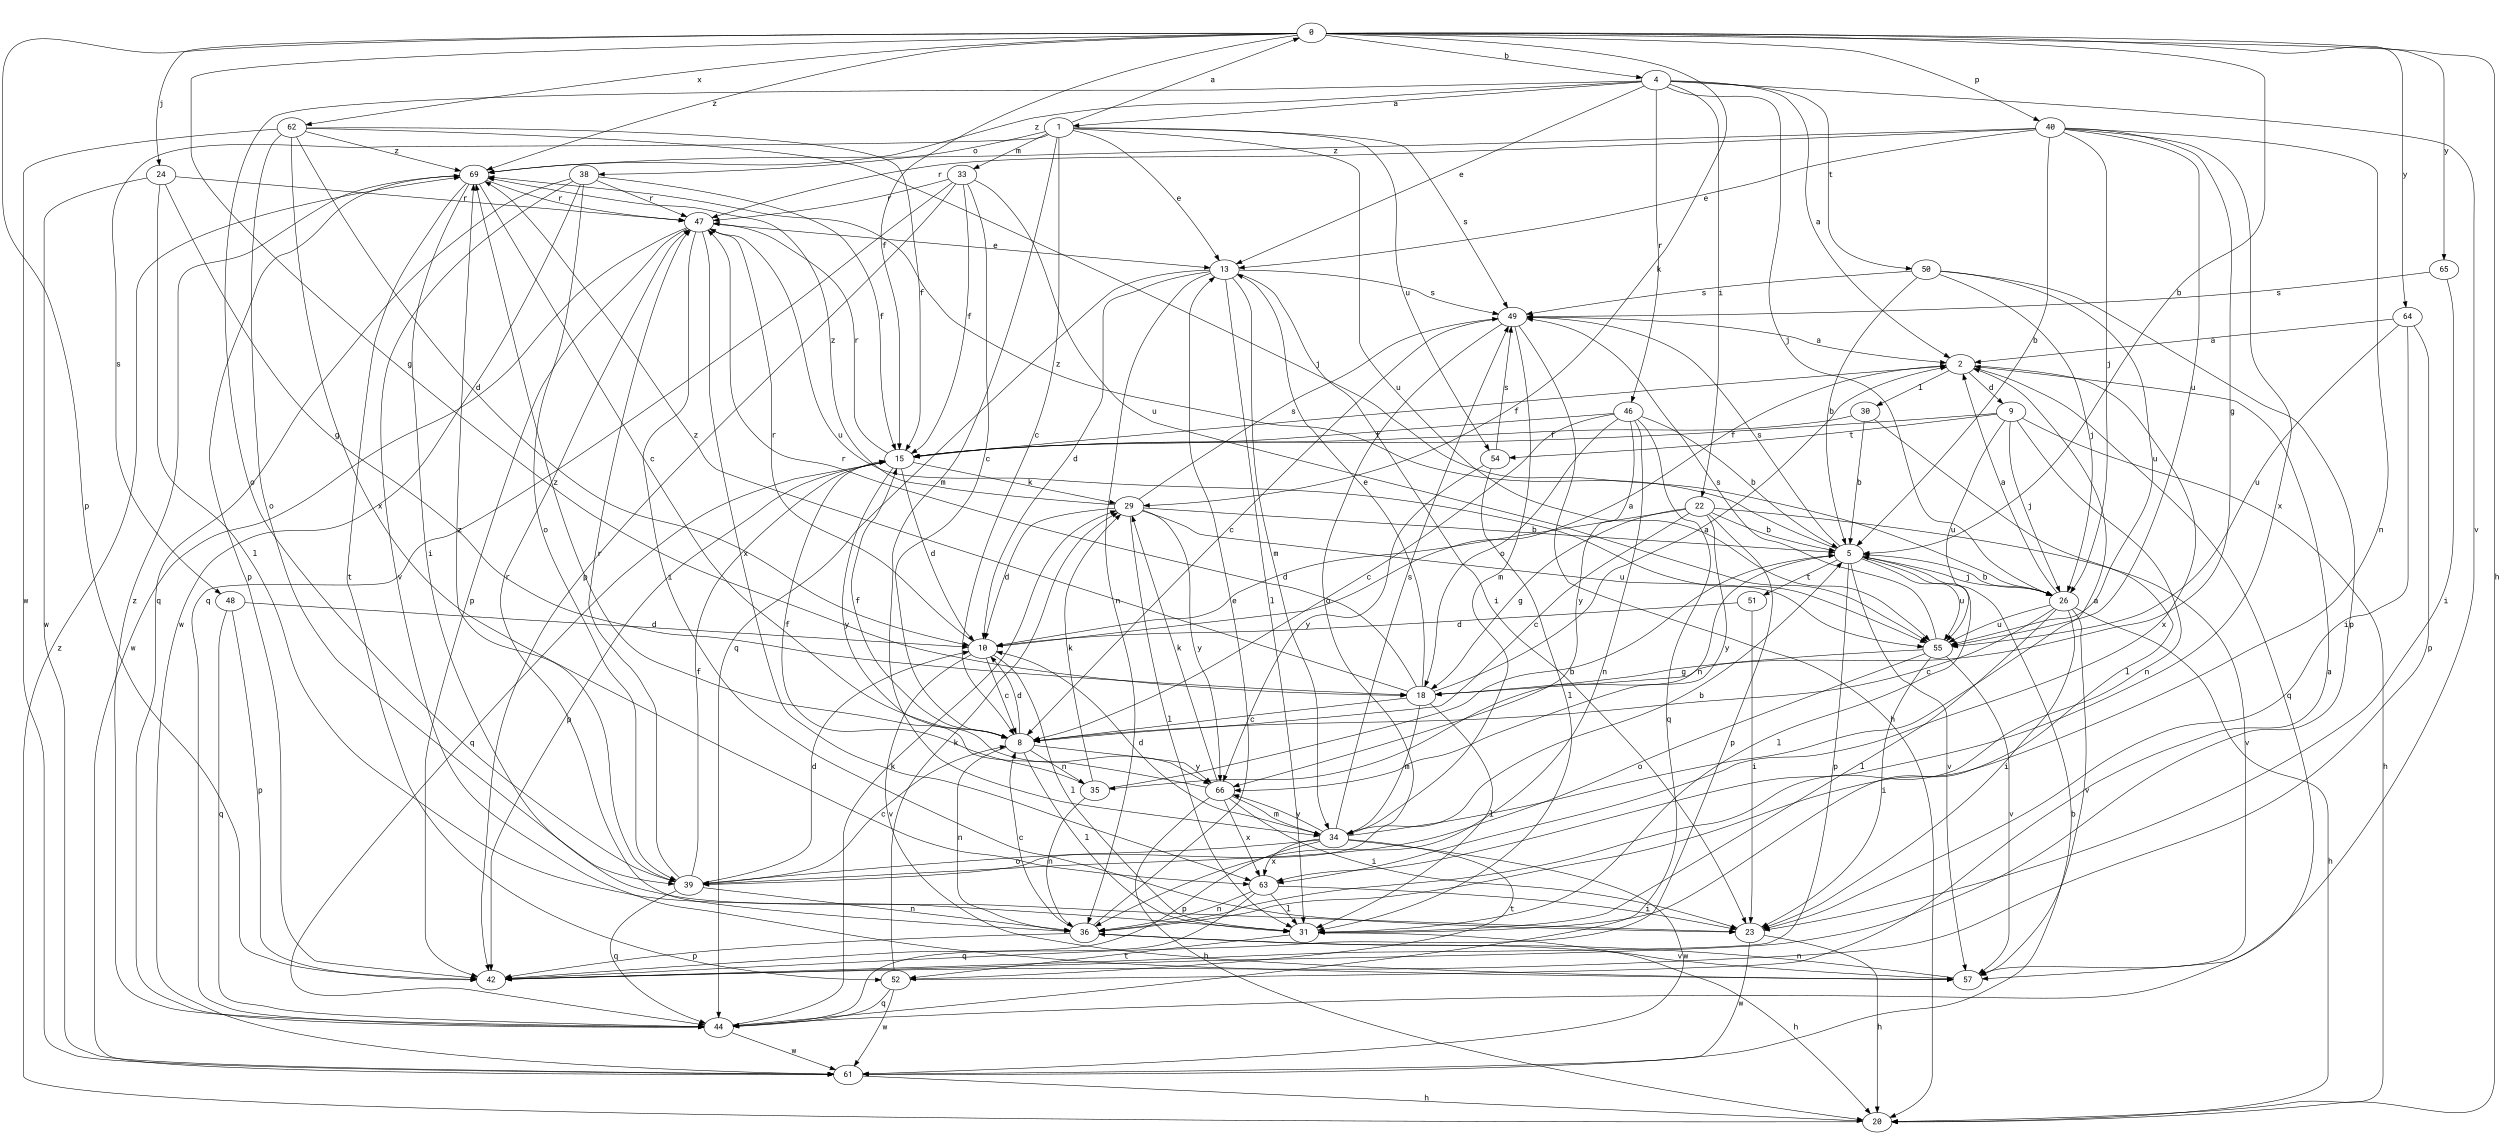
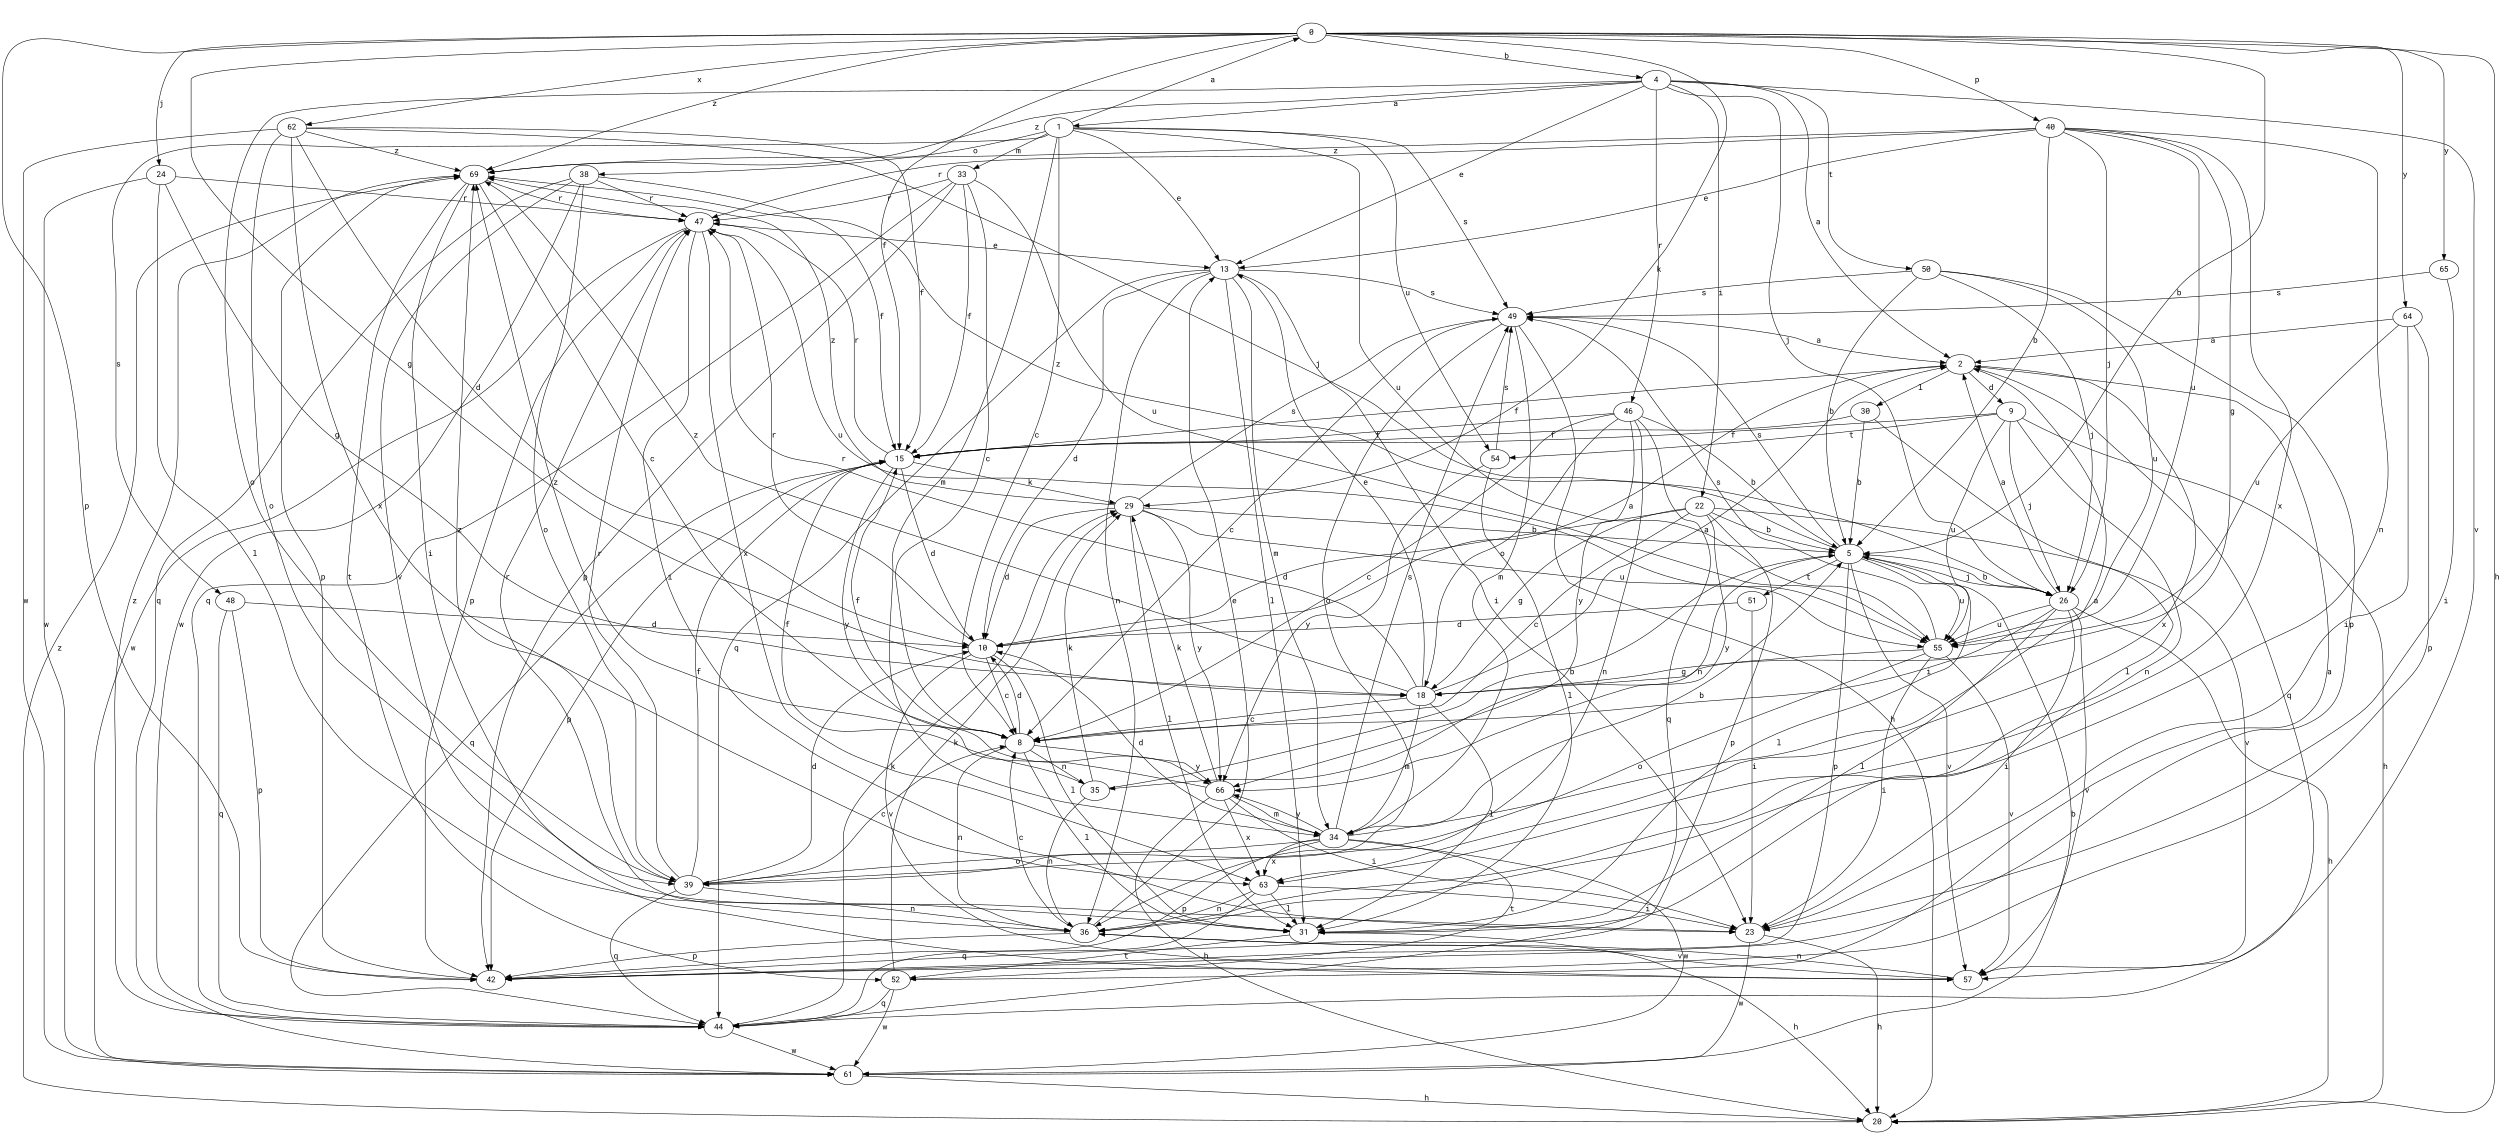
edge "69" -> "42": reversed
edge "26" -> "8": label "c" -> "i"
